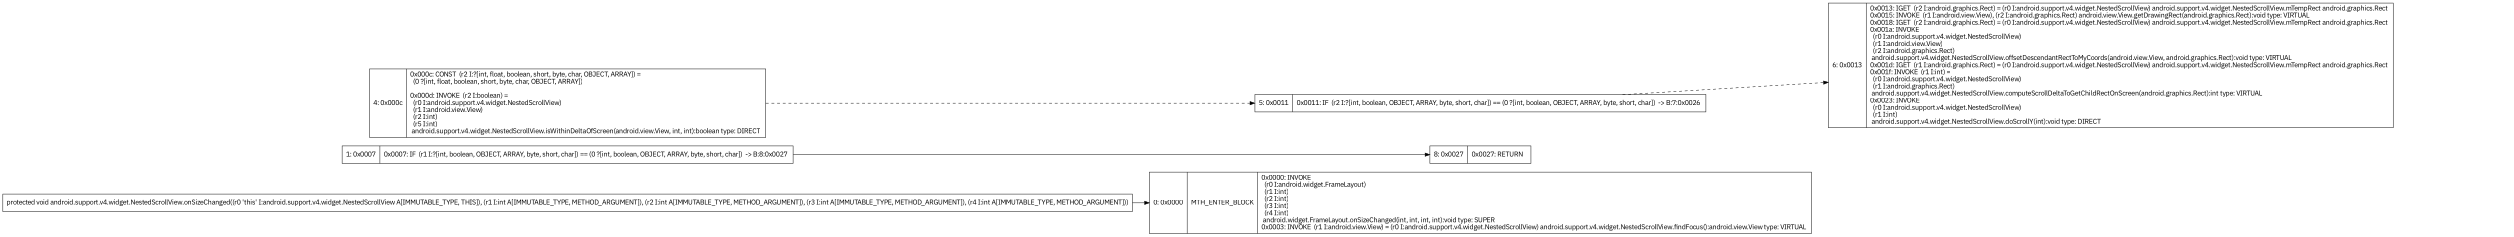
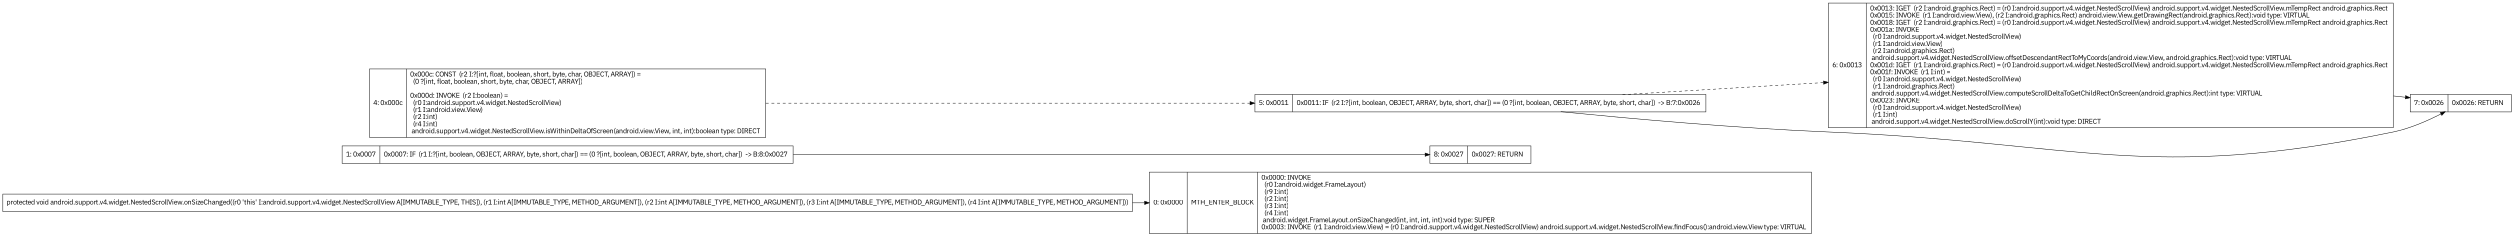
node "7: 0x0026": added
node "4: 0x000c": text "(r5 I:int)" -> "(r4 I:int)"
node "0: 0x0000": text "(r1 I:int)" -> "(r9 I:int)"
